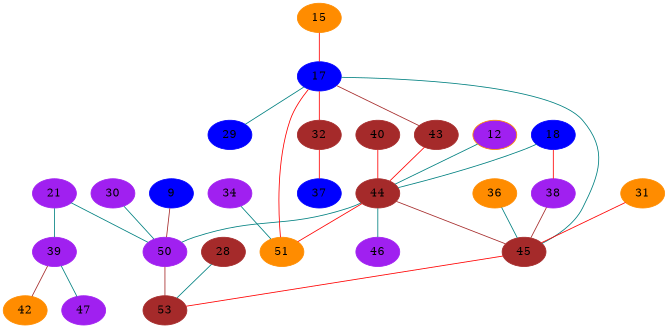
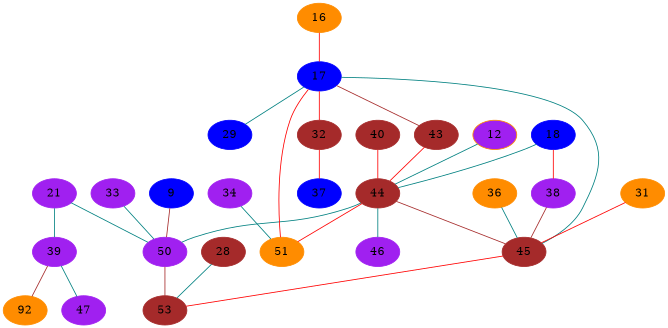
node "15": label "15" -> "16"
node "30": label "30" -> "33"
node "42": label "42" -> "92"
